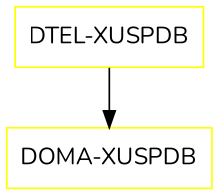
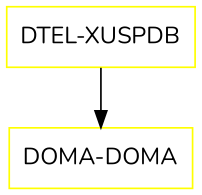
node "DOMA-XUSPDB": label "DOMA-XUSPDB" -> "DOMA-DOMA"
